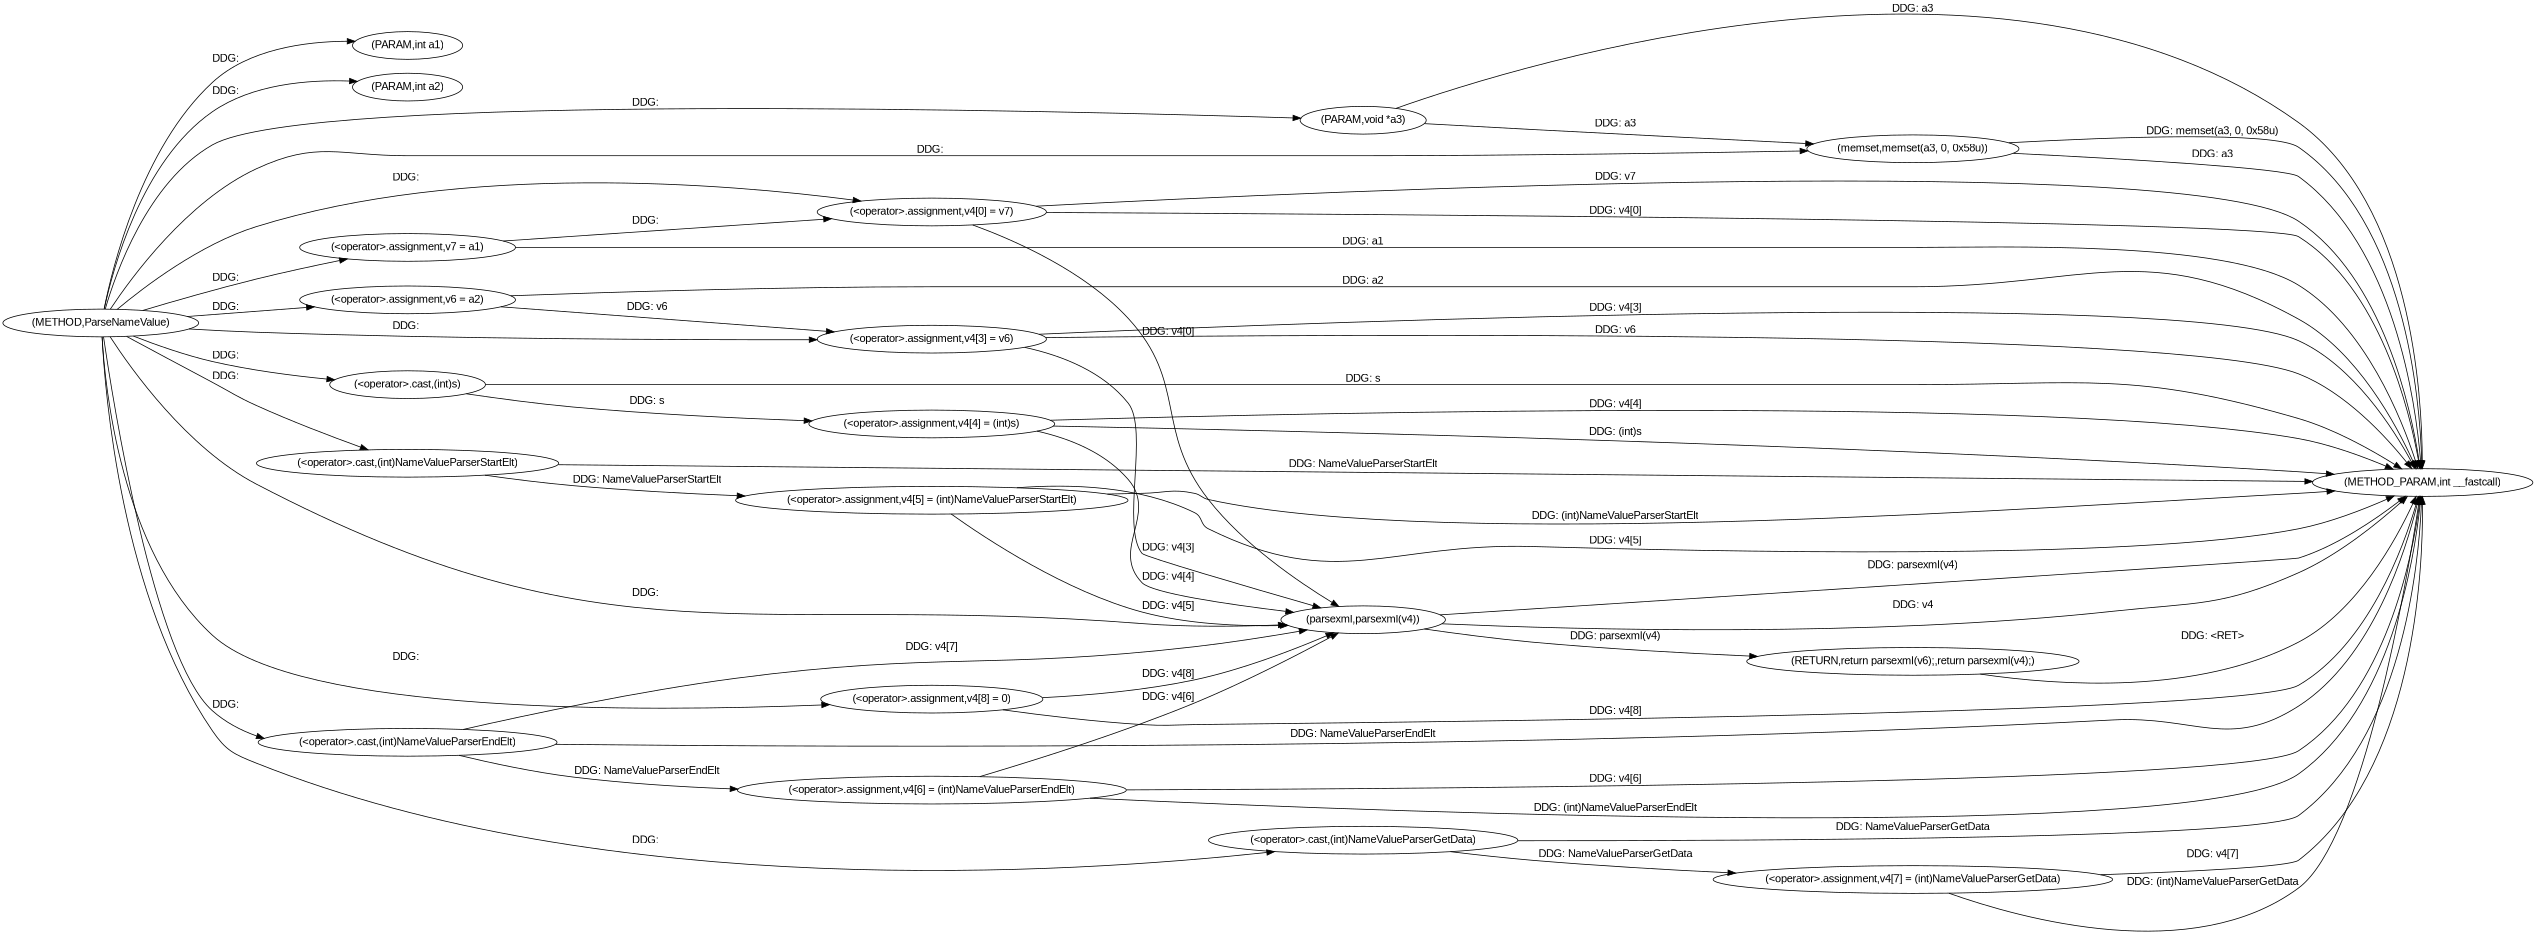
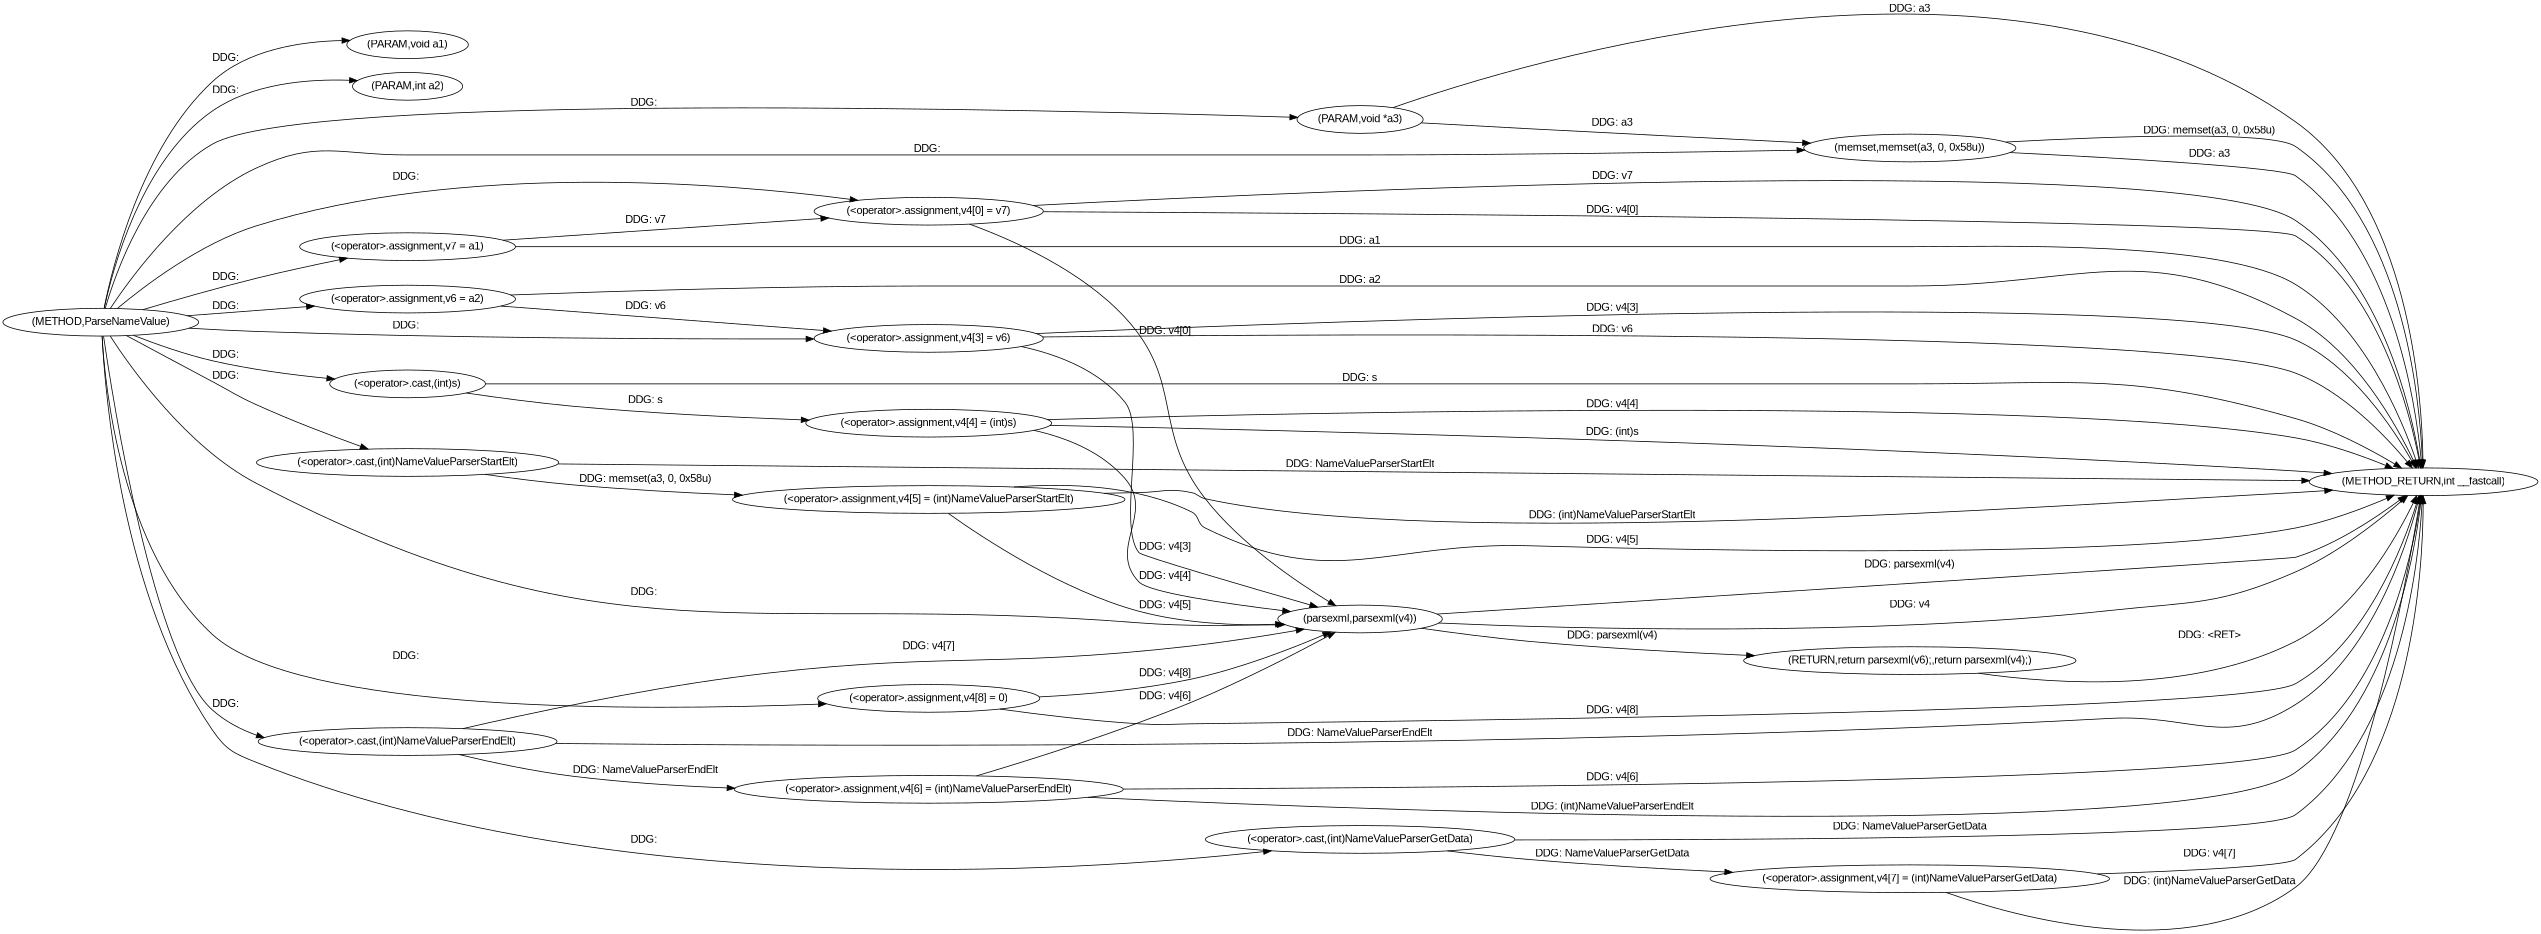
node "(PARAM,int a1)": label "(PARAM,int a1)" -> "(PARAM,void a1)"
edge "(<operator>.assignment,v7 = a1)" -> "(<operator>.assignment,v4[0] = v7)": label "DDG: " -> "DDG: v7"
edge "(<operator>.cast,(int)NameValueParserStartElt)" -> "(<operator>.assignment,v4[5] = (int)NameValueParserStartElt)": label "DDG: NameValueParserStartElt" -> "DDG: memset(a3, 0, 0x58u)"
node "(METHOD_PARAM,int __fastcall)": label "(METHOD_PARAM,int __fastcall)" -> "(METHOD_RETURN,int __fastcall)"
